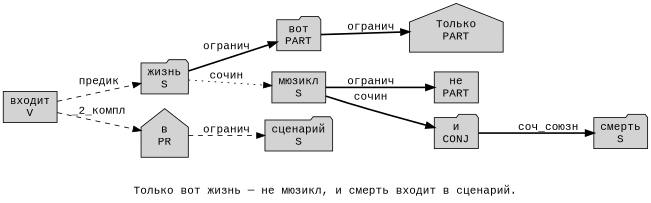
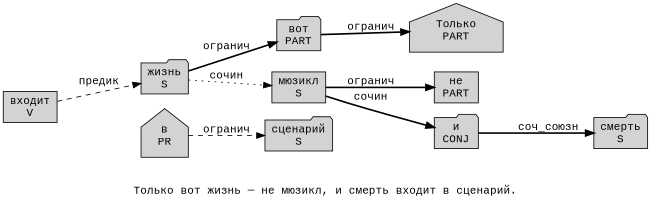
edge "входит V" -> "в PR": removed, label "_2_компл"
